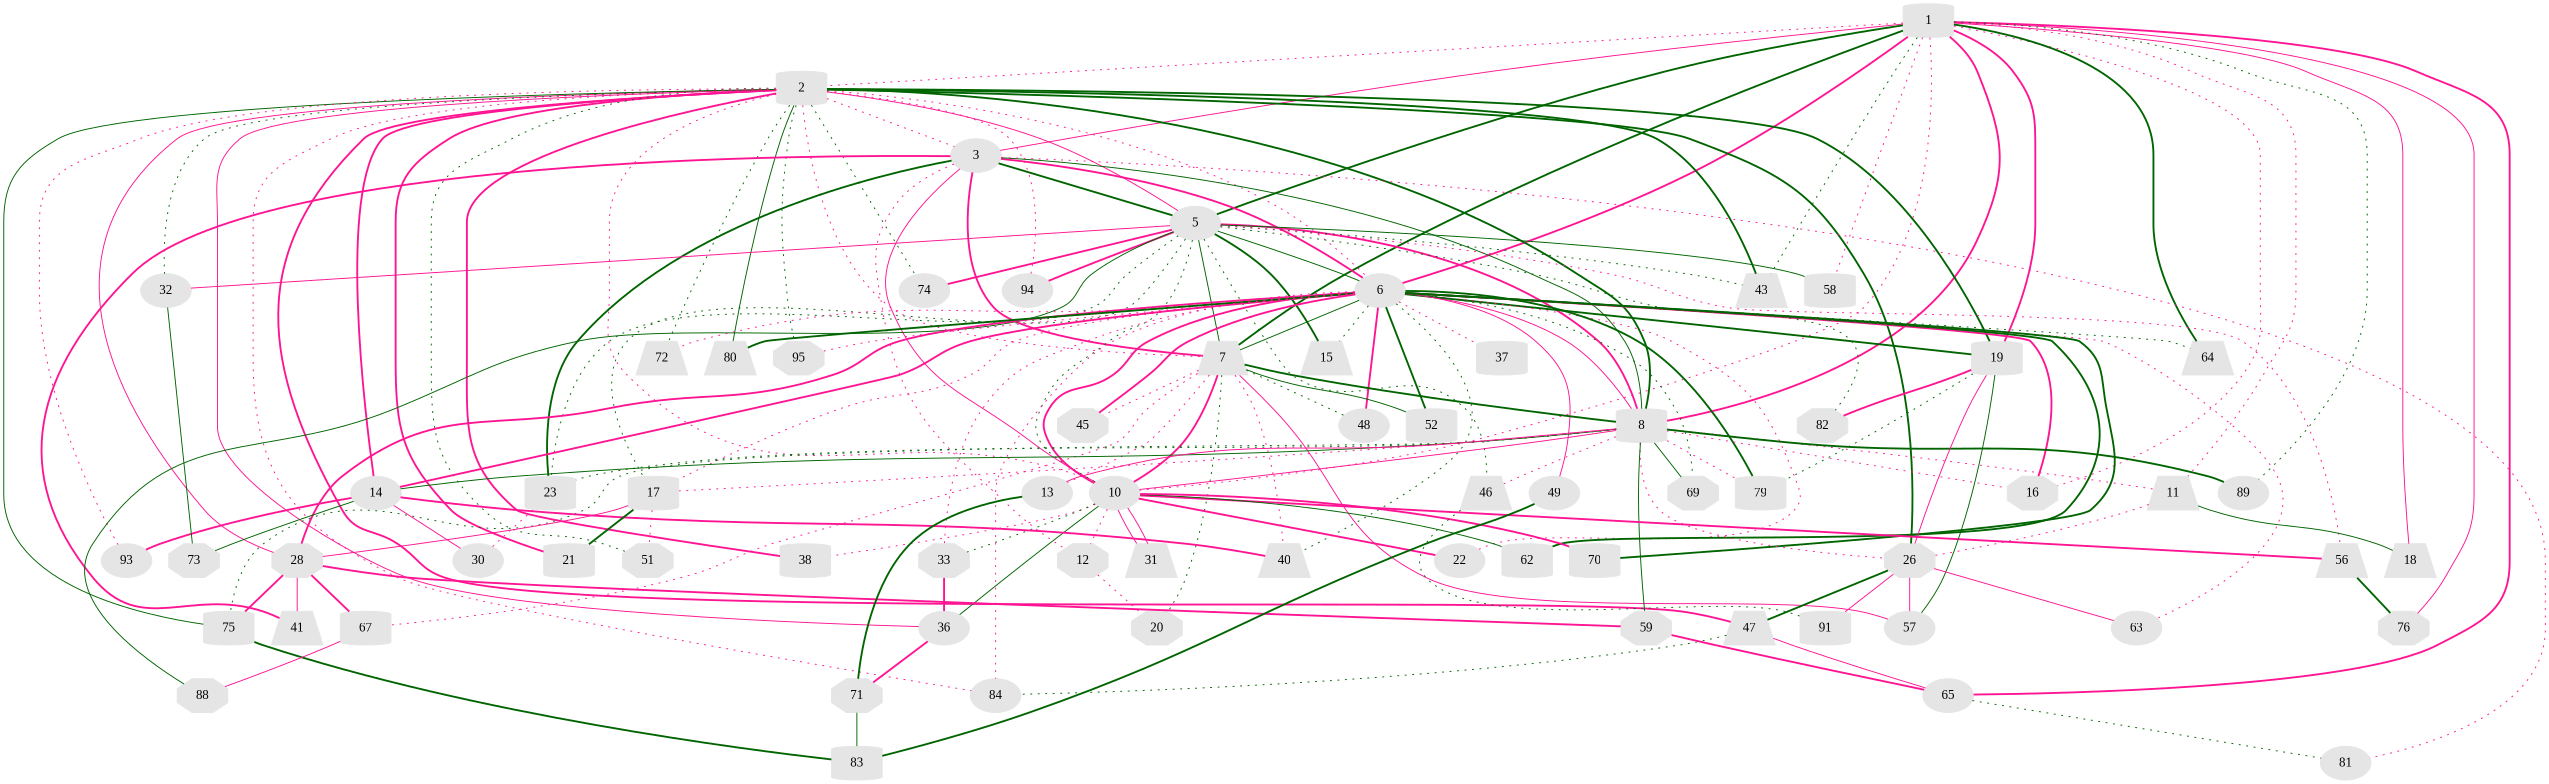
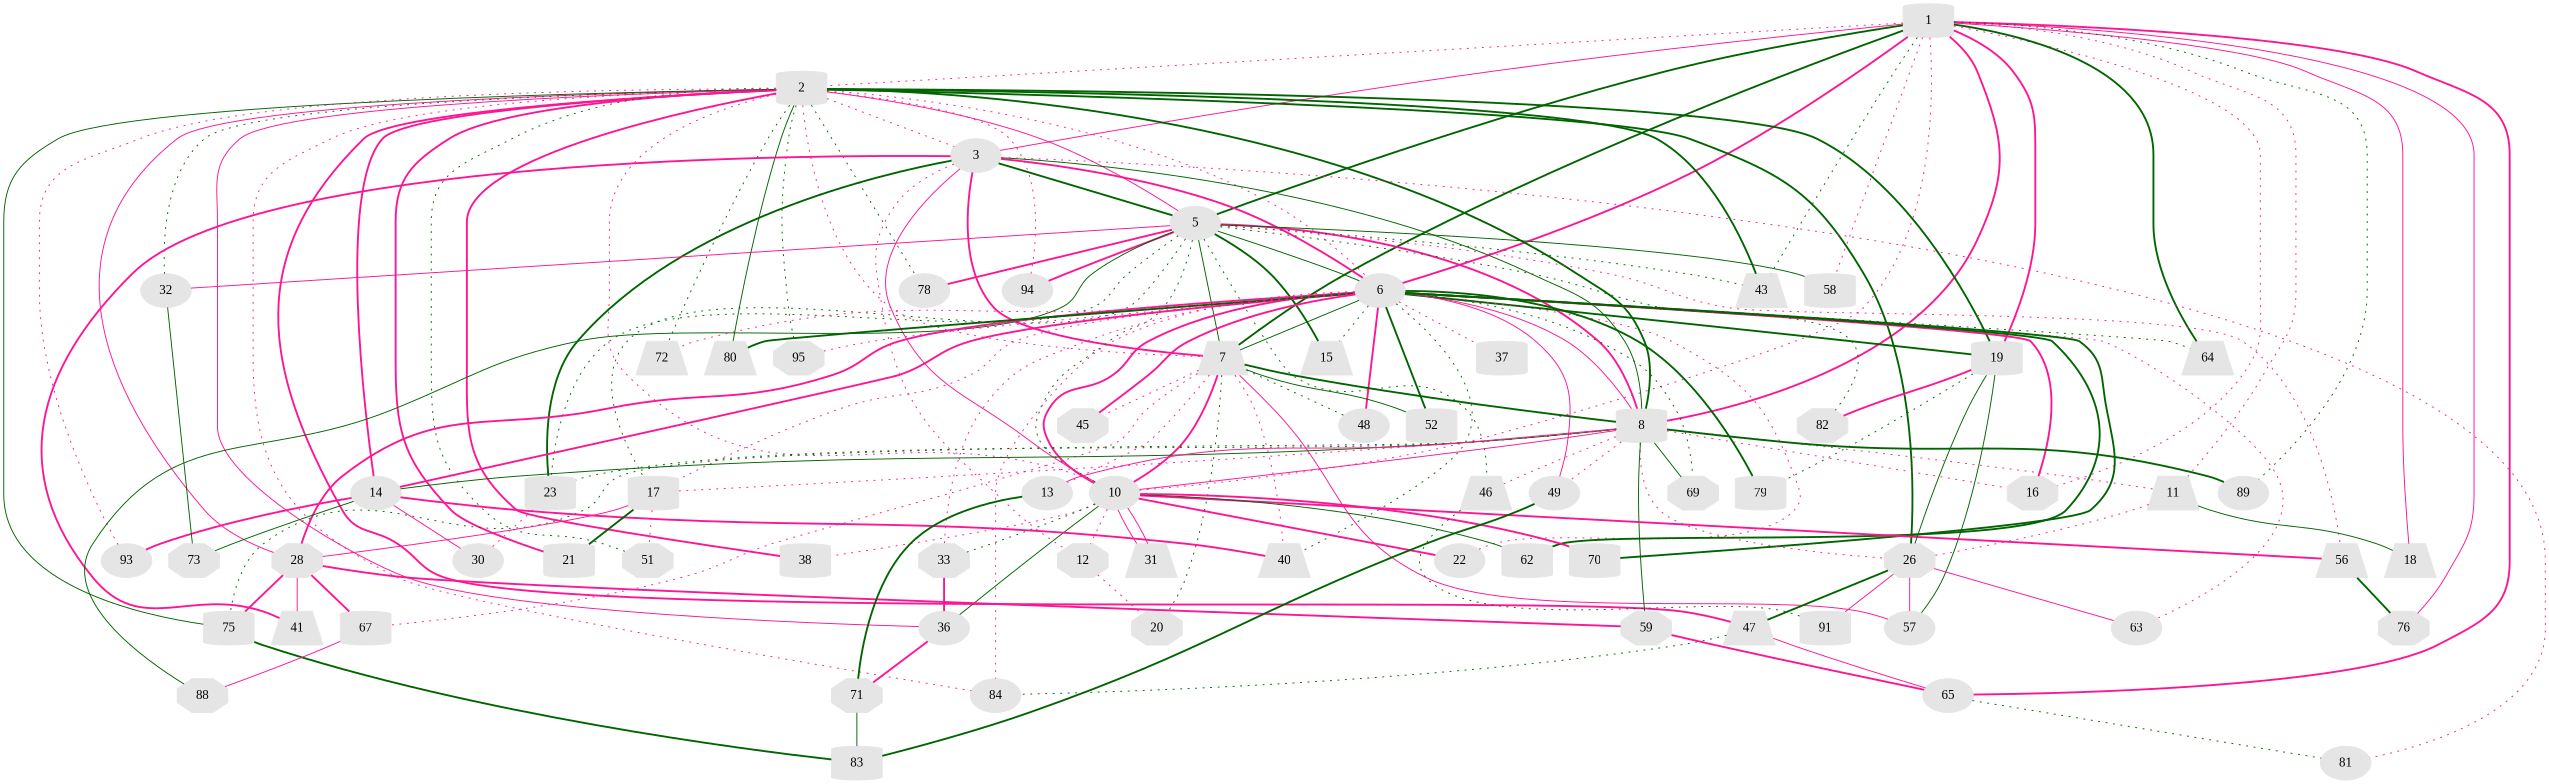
node "74": label "74" -> "78"
edge "8" -- "79": now "8" -- "49"
edge "19" -- "26": color deeppink -> darkgreen
